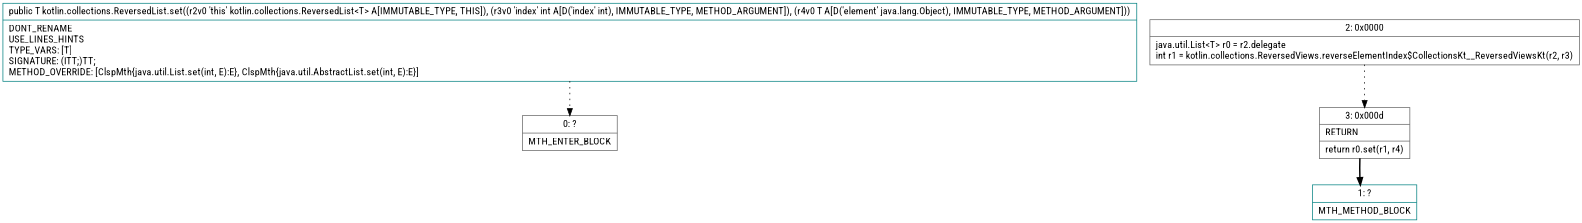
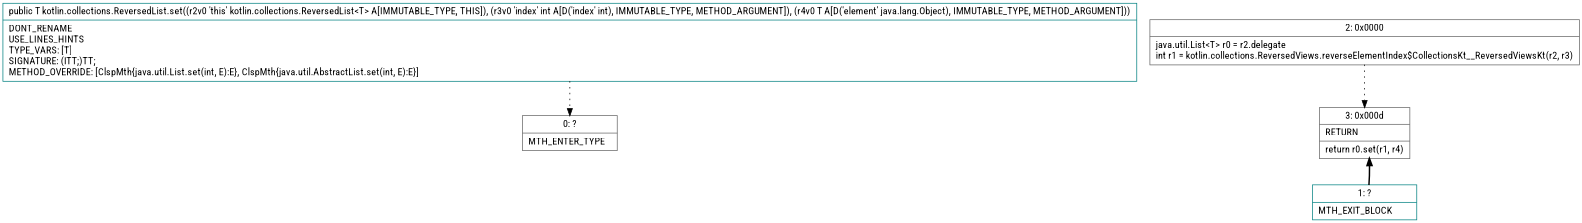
node "0: ?": text "MTH_ENTER_BLOCK" -> "MTH_ENTER_TYPE"
edge "3: 0x000d" -> "1: ?": reversed
node "1: ?": text "MTH_METHOD_BLOCK" -> "MTH_EXIT_BLOCK"
